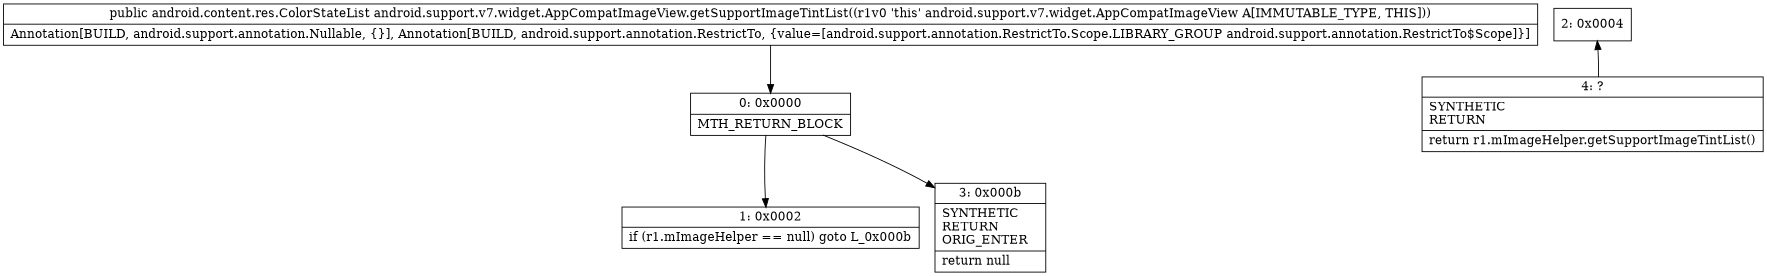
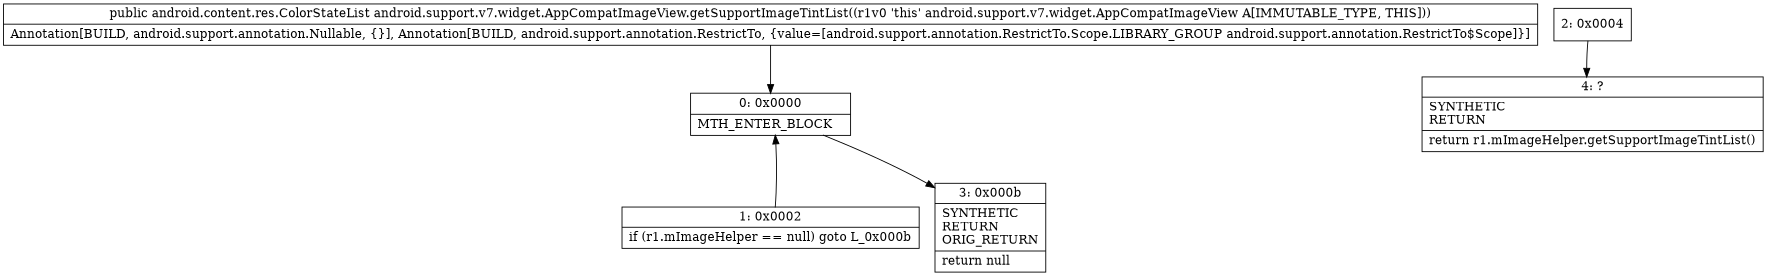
edge "4: ?" -> "2: 0x0004": reversed
node "0: 0x0000": text "MTH_RETURN_BLOCK" -> "MTH_ENTER_BLOCK"
edge "0: 0x0000" -> "1: 0x0002": reversed
node "3: 0x000b": text "ORIG_ENTER" -> "ORIG_RETURN"
